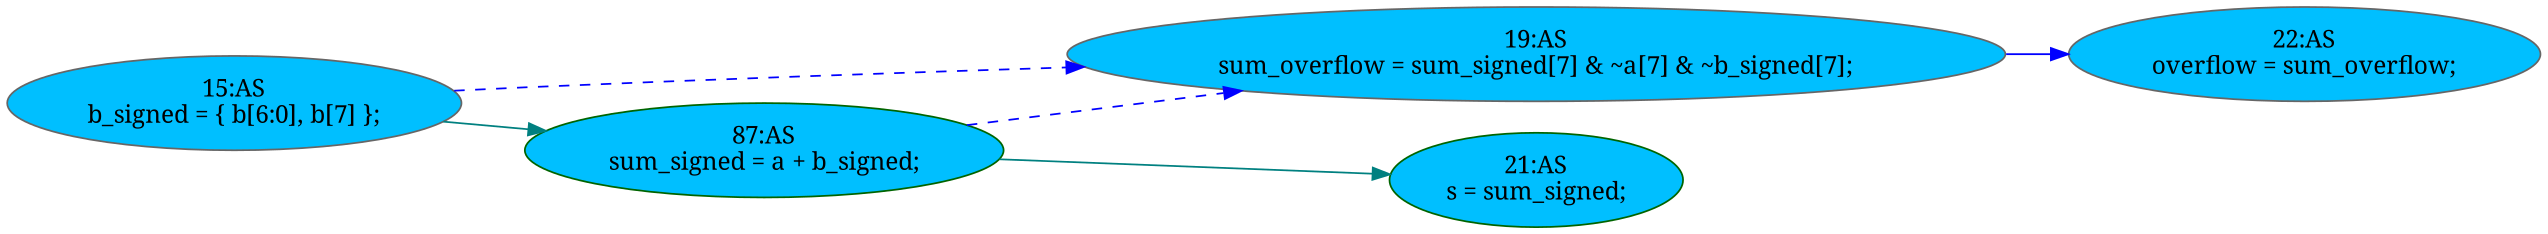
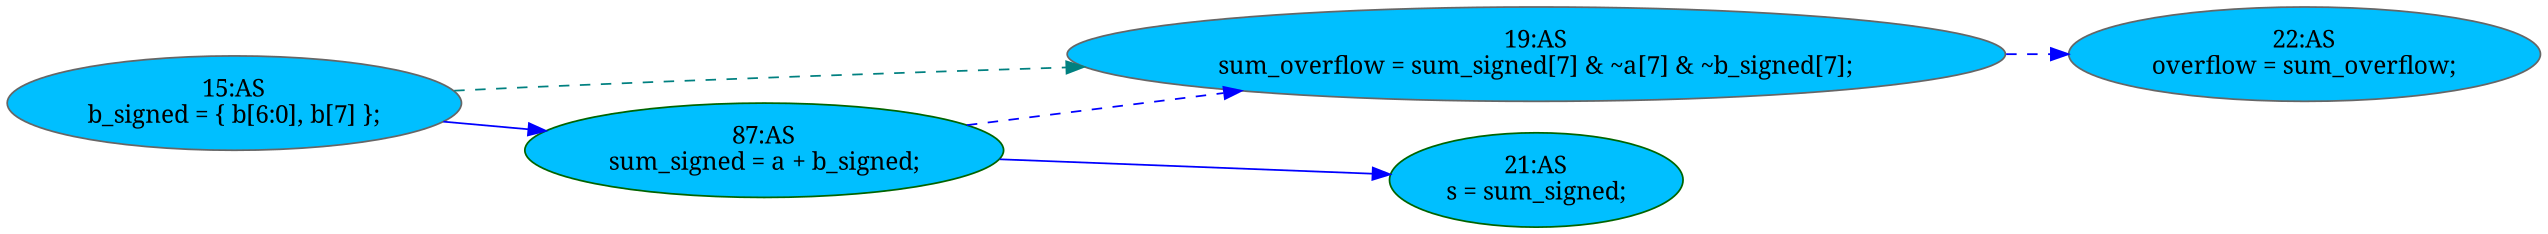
edge "19:AS sum_overflow = sum_signed[7] & ~a[7] & ~b_signed[7];" -> "22:AS overflow = sum_overflow;": style solid -> dashed
edge "15:AS b_signed = { b[6:0], b[7] };" -> "19:AS sum_overflow = sum_signed[7] & ~a[7] & ~b_signed[7];": color blue -> teal
edge "15:AS b_signed = { b[6:0], b[7] };" -> "87:AS sum_signed = a + b_signed;": color teal -> blue
edge "87:AS sum_signed = a + b_signed;" -> "21:AS s = sum_signed;": color teal -> blue
